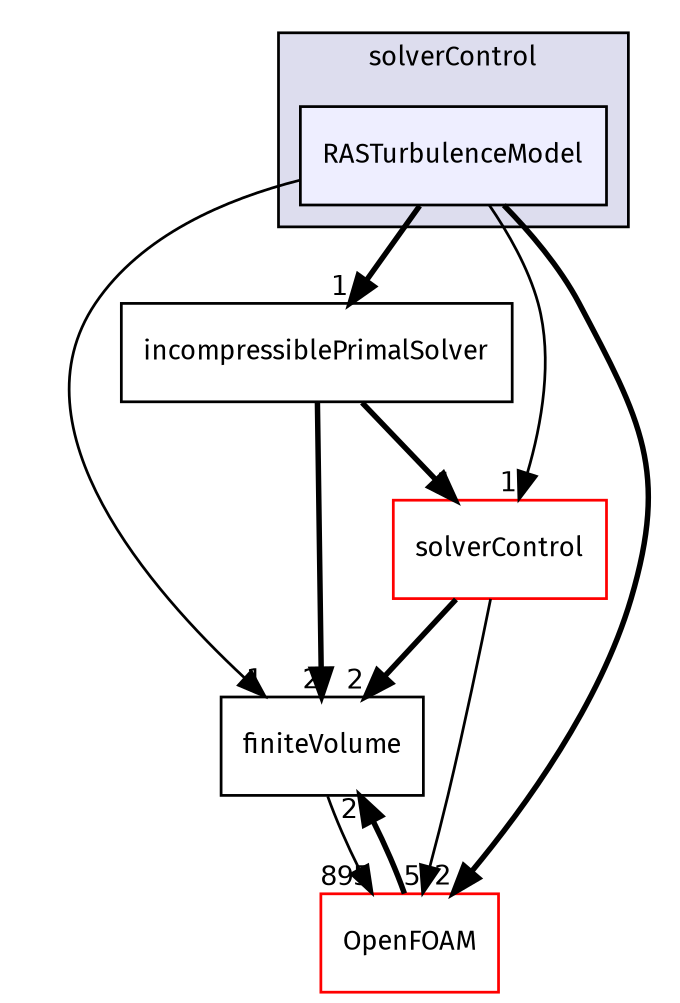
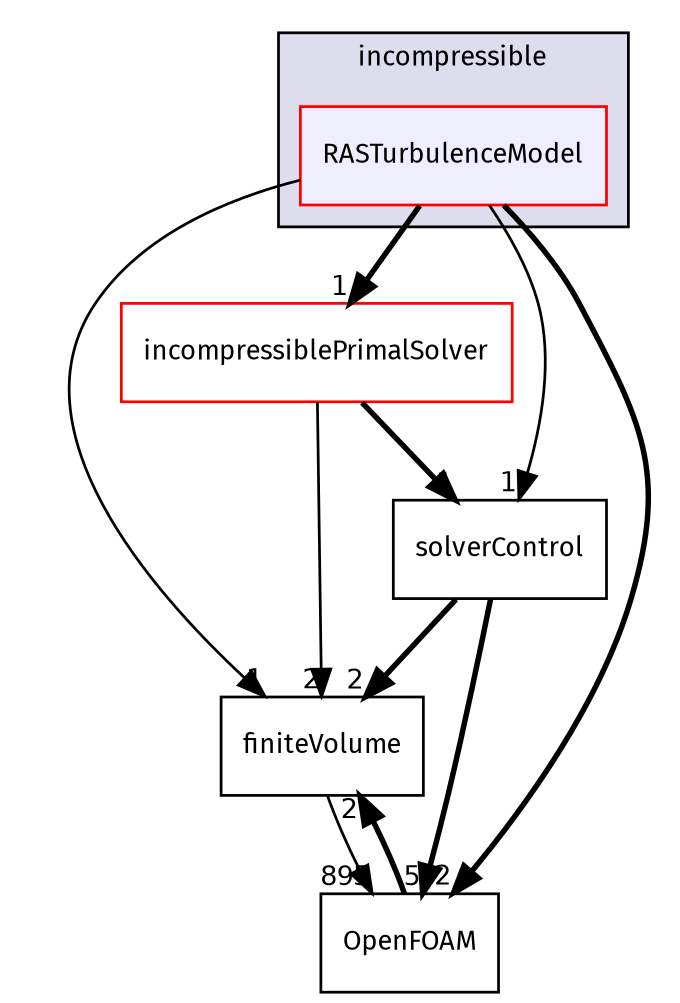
cluster "solverControl": label "solverControl" -> "incompressible"
node "RASTurbulenceModel": color black -> red
node "incompressiblePrimalSolver": color black -> red
edge "incompressiblePrimalSolver" -> "finiteVolume": style bold -> solid
node "solverControl": color red -> black
edge "solverControl" -> "OpenFOAM": style solid -> bold
node "OpenFOAM": color red -> black
